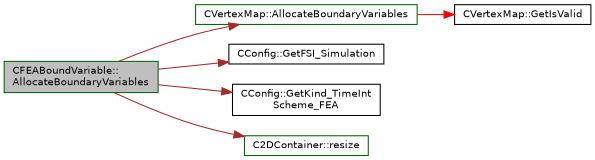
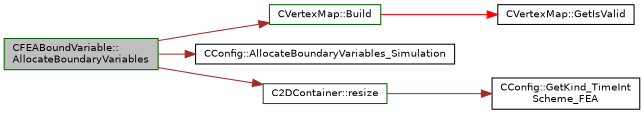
node "CVertexMap::AllocateBoundaryVariables": label "CVertexMap::AllocateBoundaryVariables" -> "CVertexMap::Build"
node "CConfig::GetFSI_Simulation": label "CConfig::GetFSI_Simulation" -> "CConfig::AllocateBoundaryVariables_Simulation"
edge "CFEABoundVariable:: AllocateBoundaryVariables" -> "CConfig::GetKind_TimeInt Scheme_FEA": now "C2DContainer::resize" -> "CConfig::GetKind_TimeInt Scheme_FEA"
